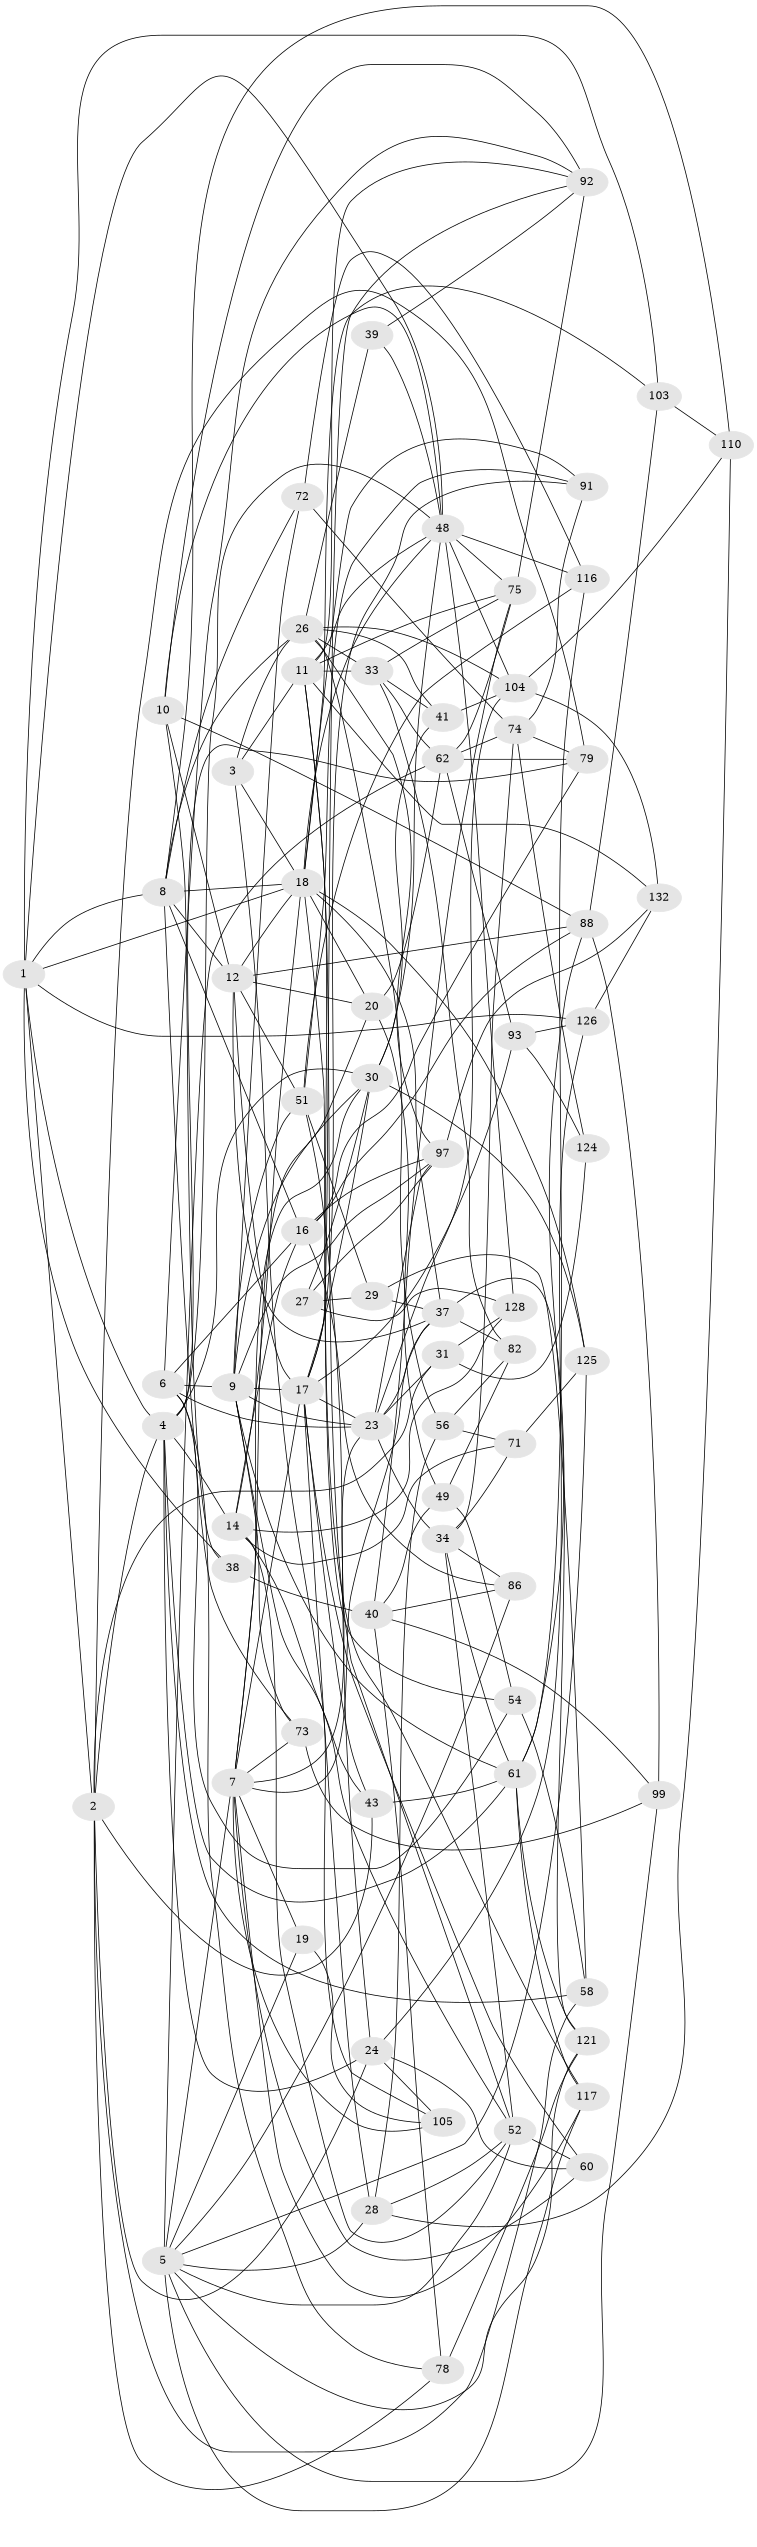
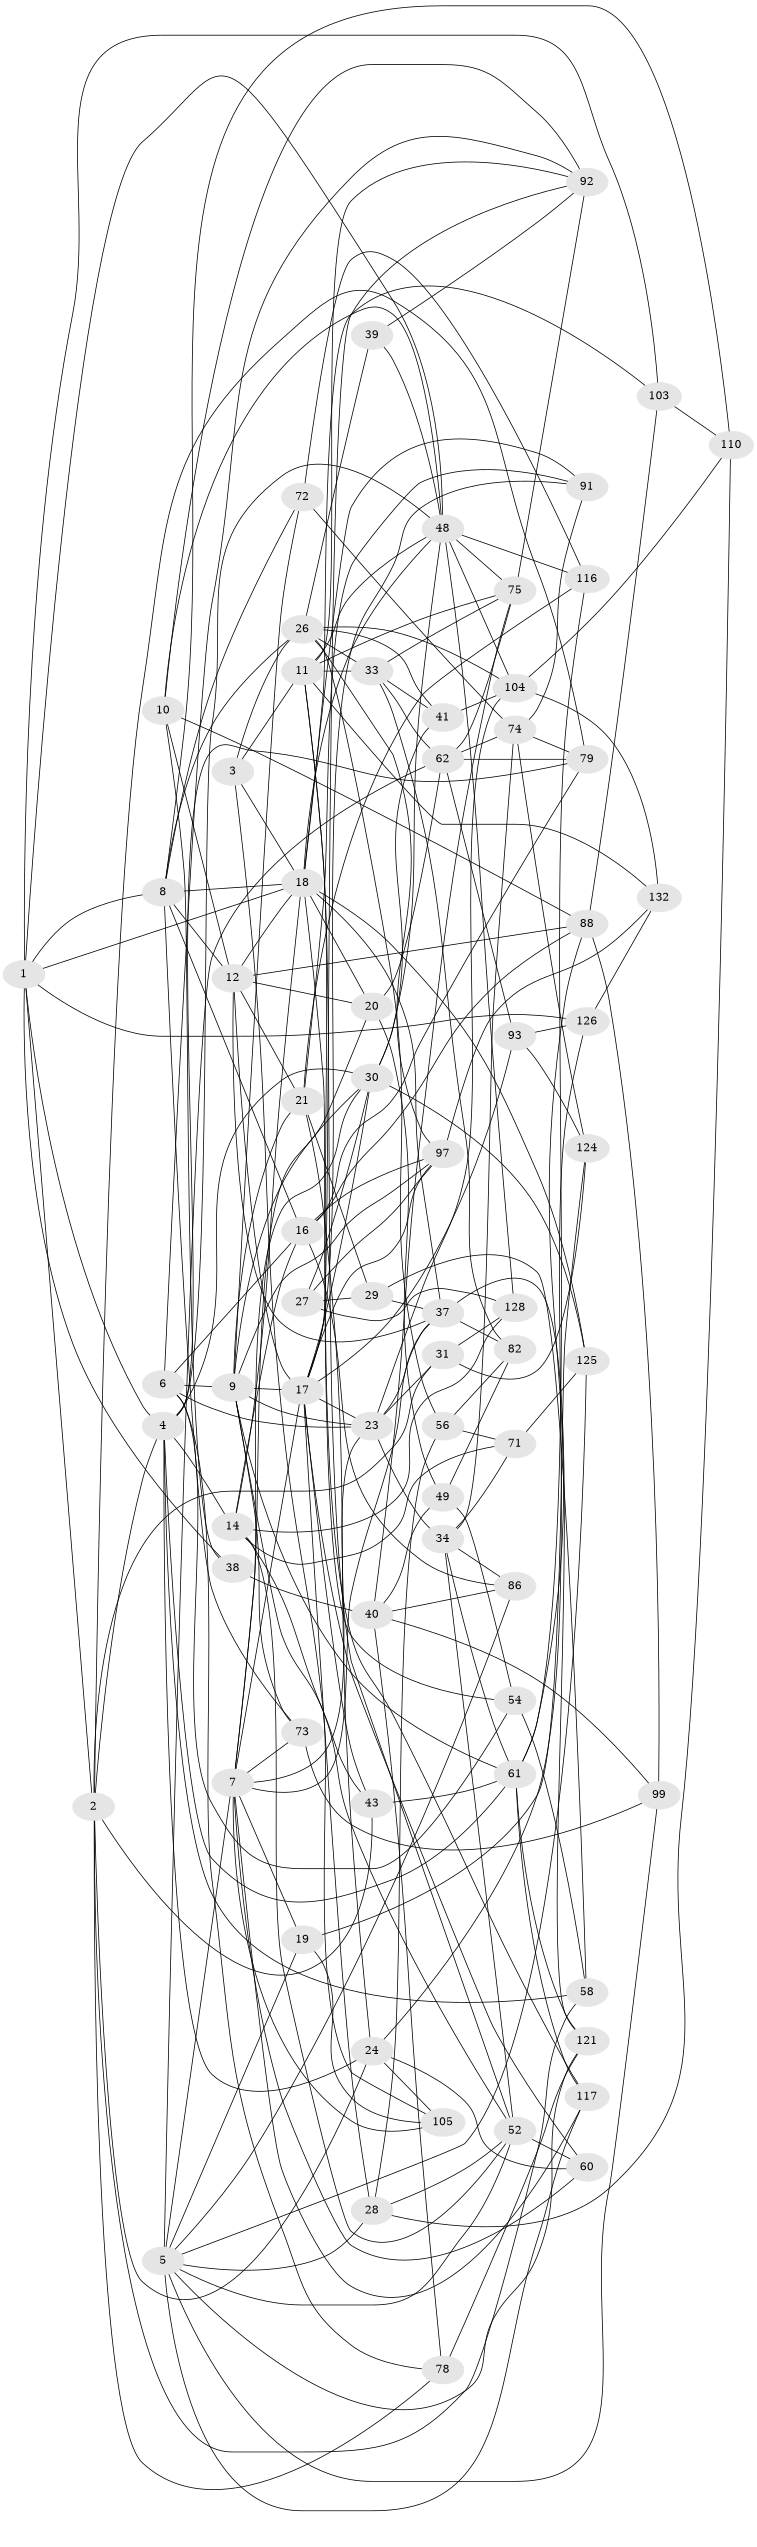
node "51": label "51" -> "21"
edge "97" -- "23": now "97" -- "17"
edge "124" -- "19": added
